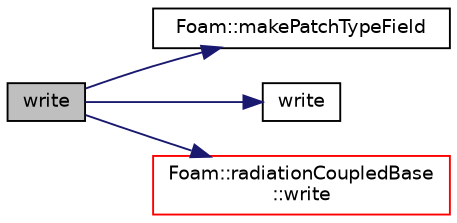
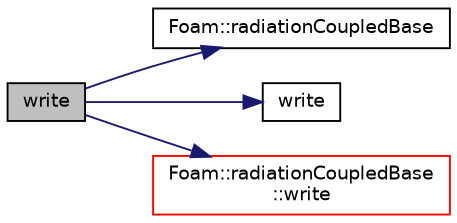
node "Foam::makePatchTypeField": label "Foam::makePatchTypeField" -> "Foam::radiationCoupledBase"
